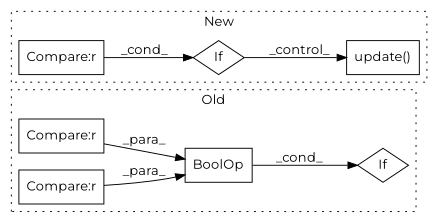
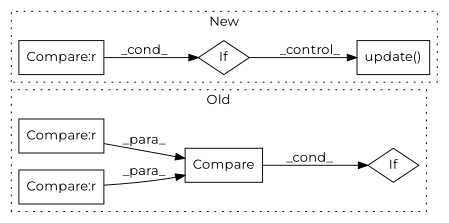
node "BoolOp": label "BoolOp" -> "Compare"
